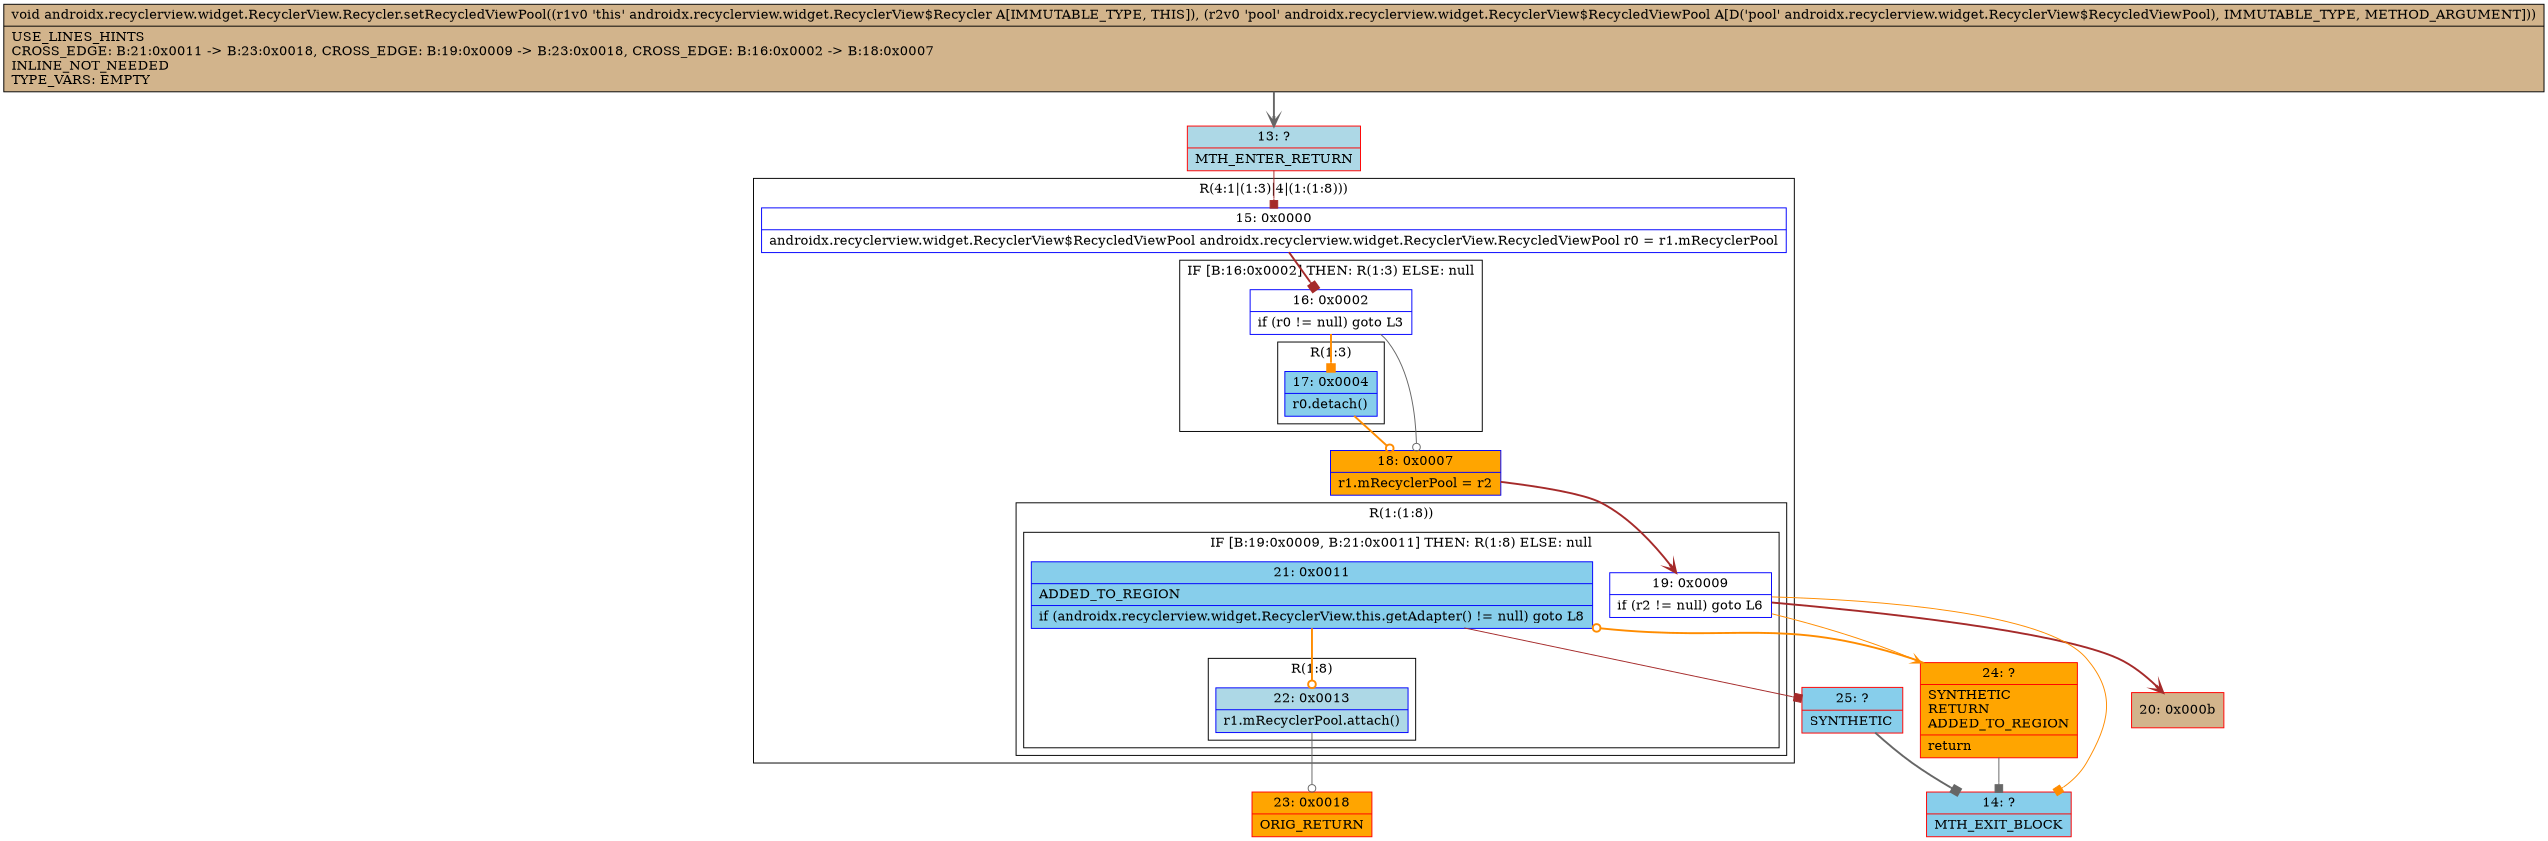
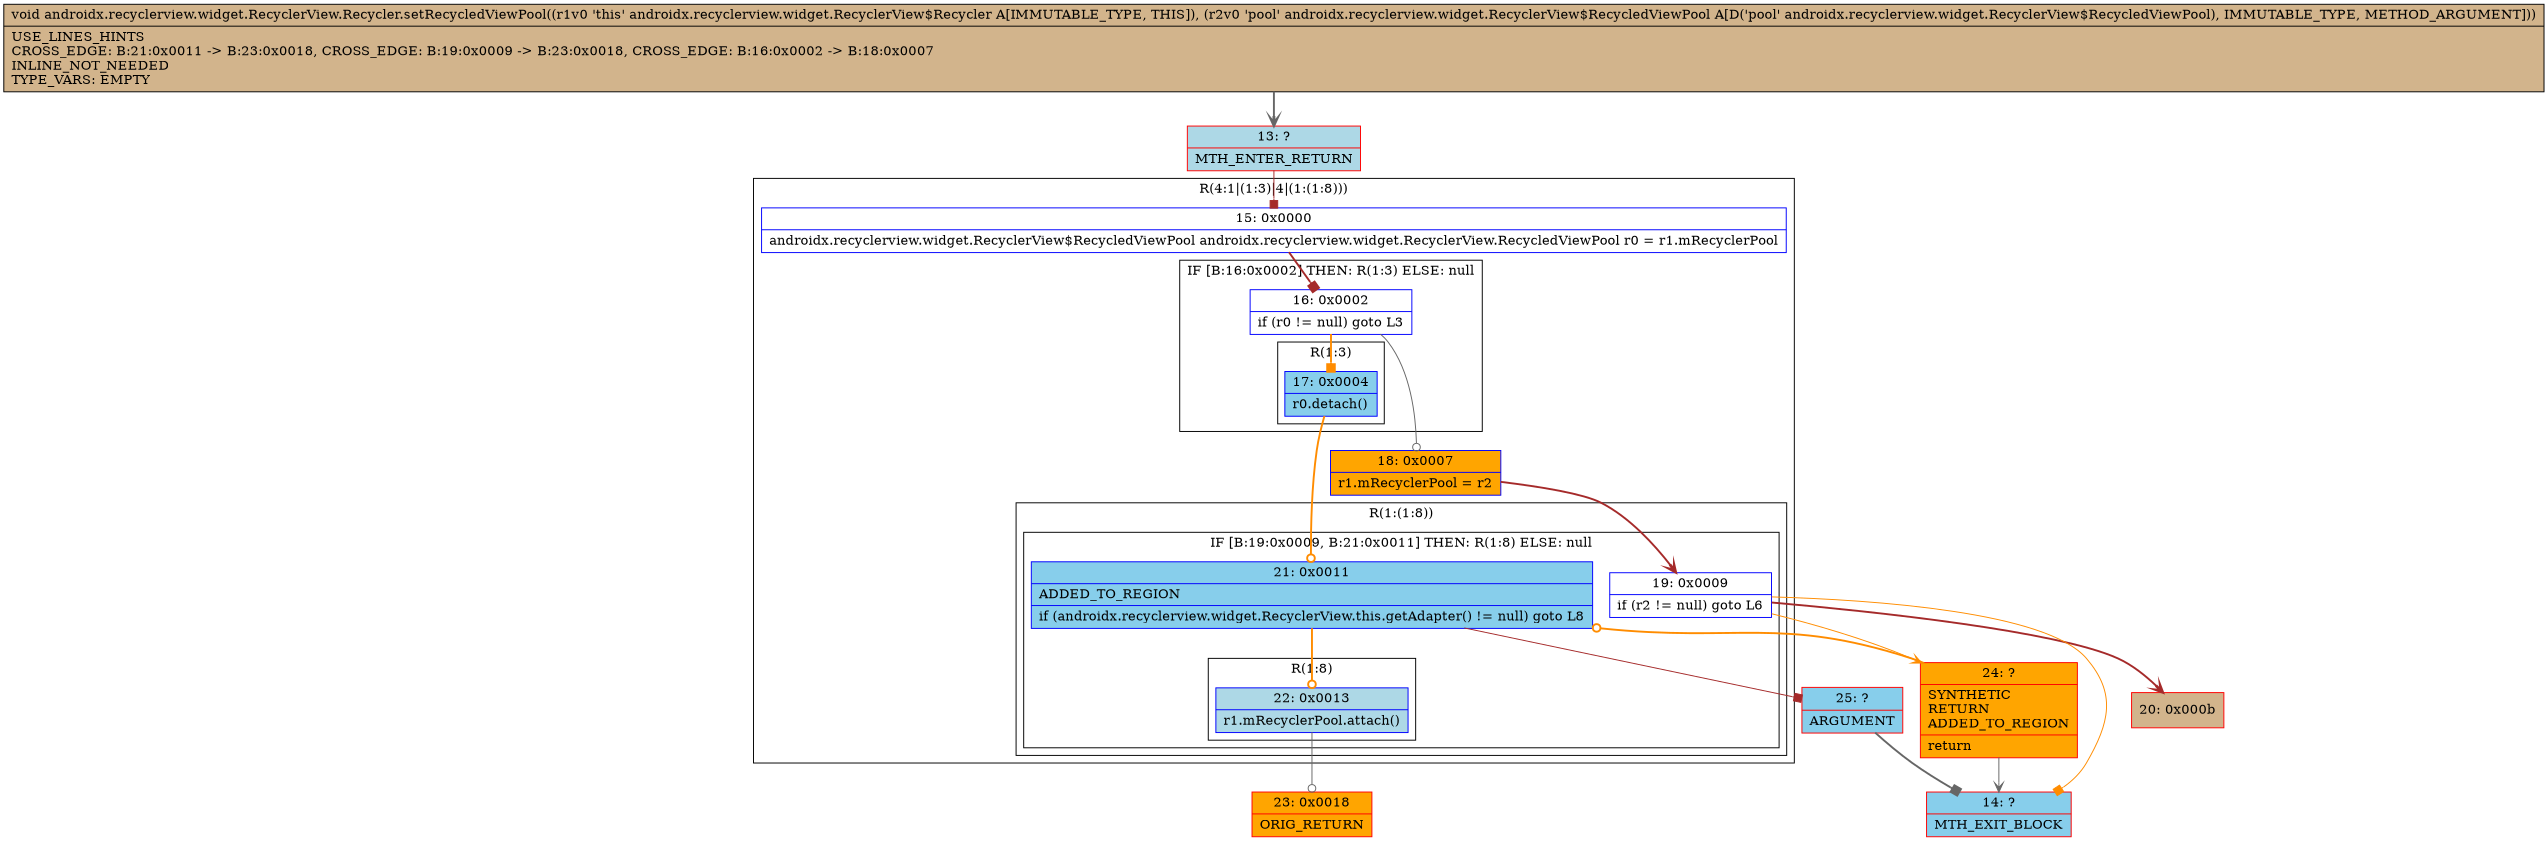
edge "17: 0x0004" -> "18: 0x0007": now "17: 0x0004" -> "21: 0x0011"
node "25: ?": text "SYNTHETIC" -> "ARGUMENT"
edge "24: ?" -> "14: ?": arrowhead box -> vee
